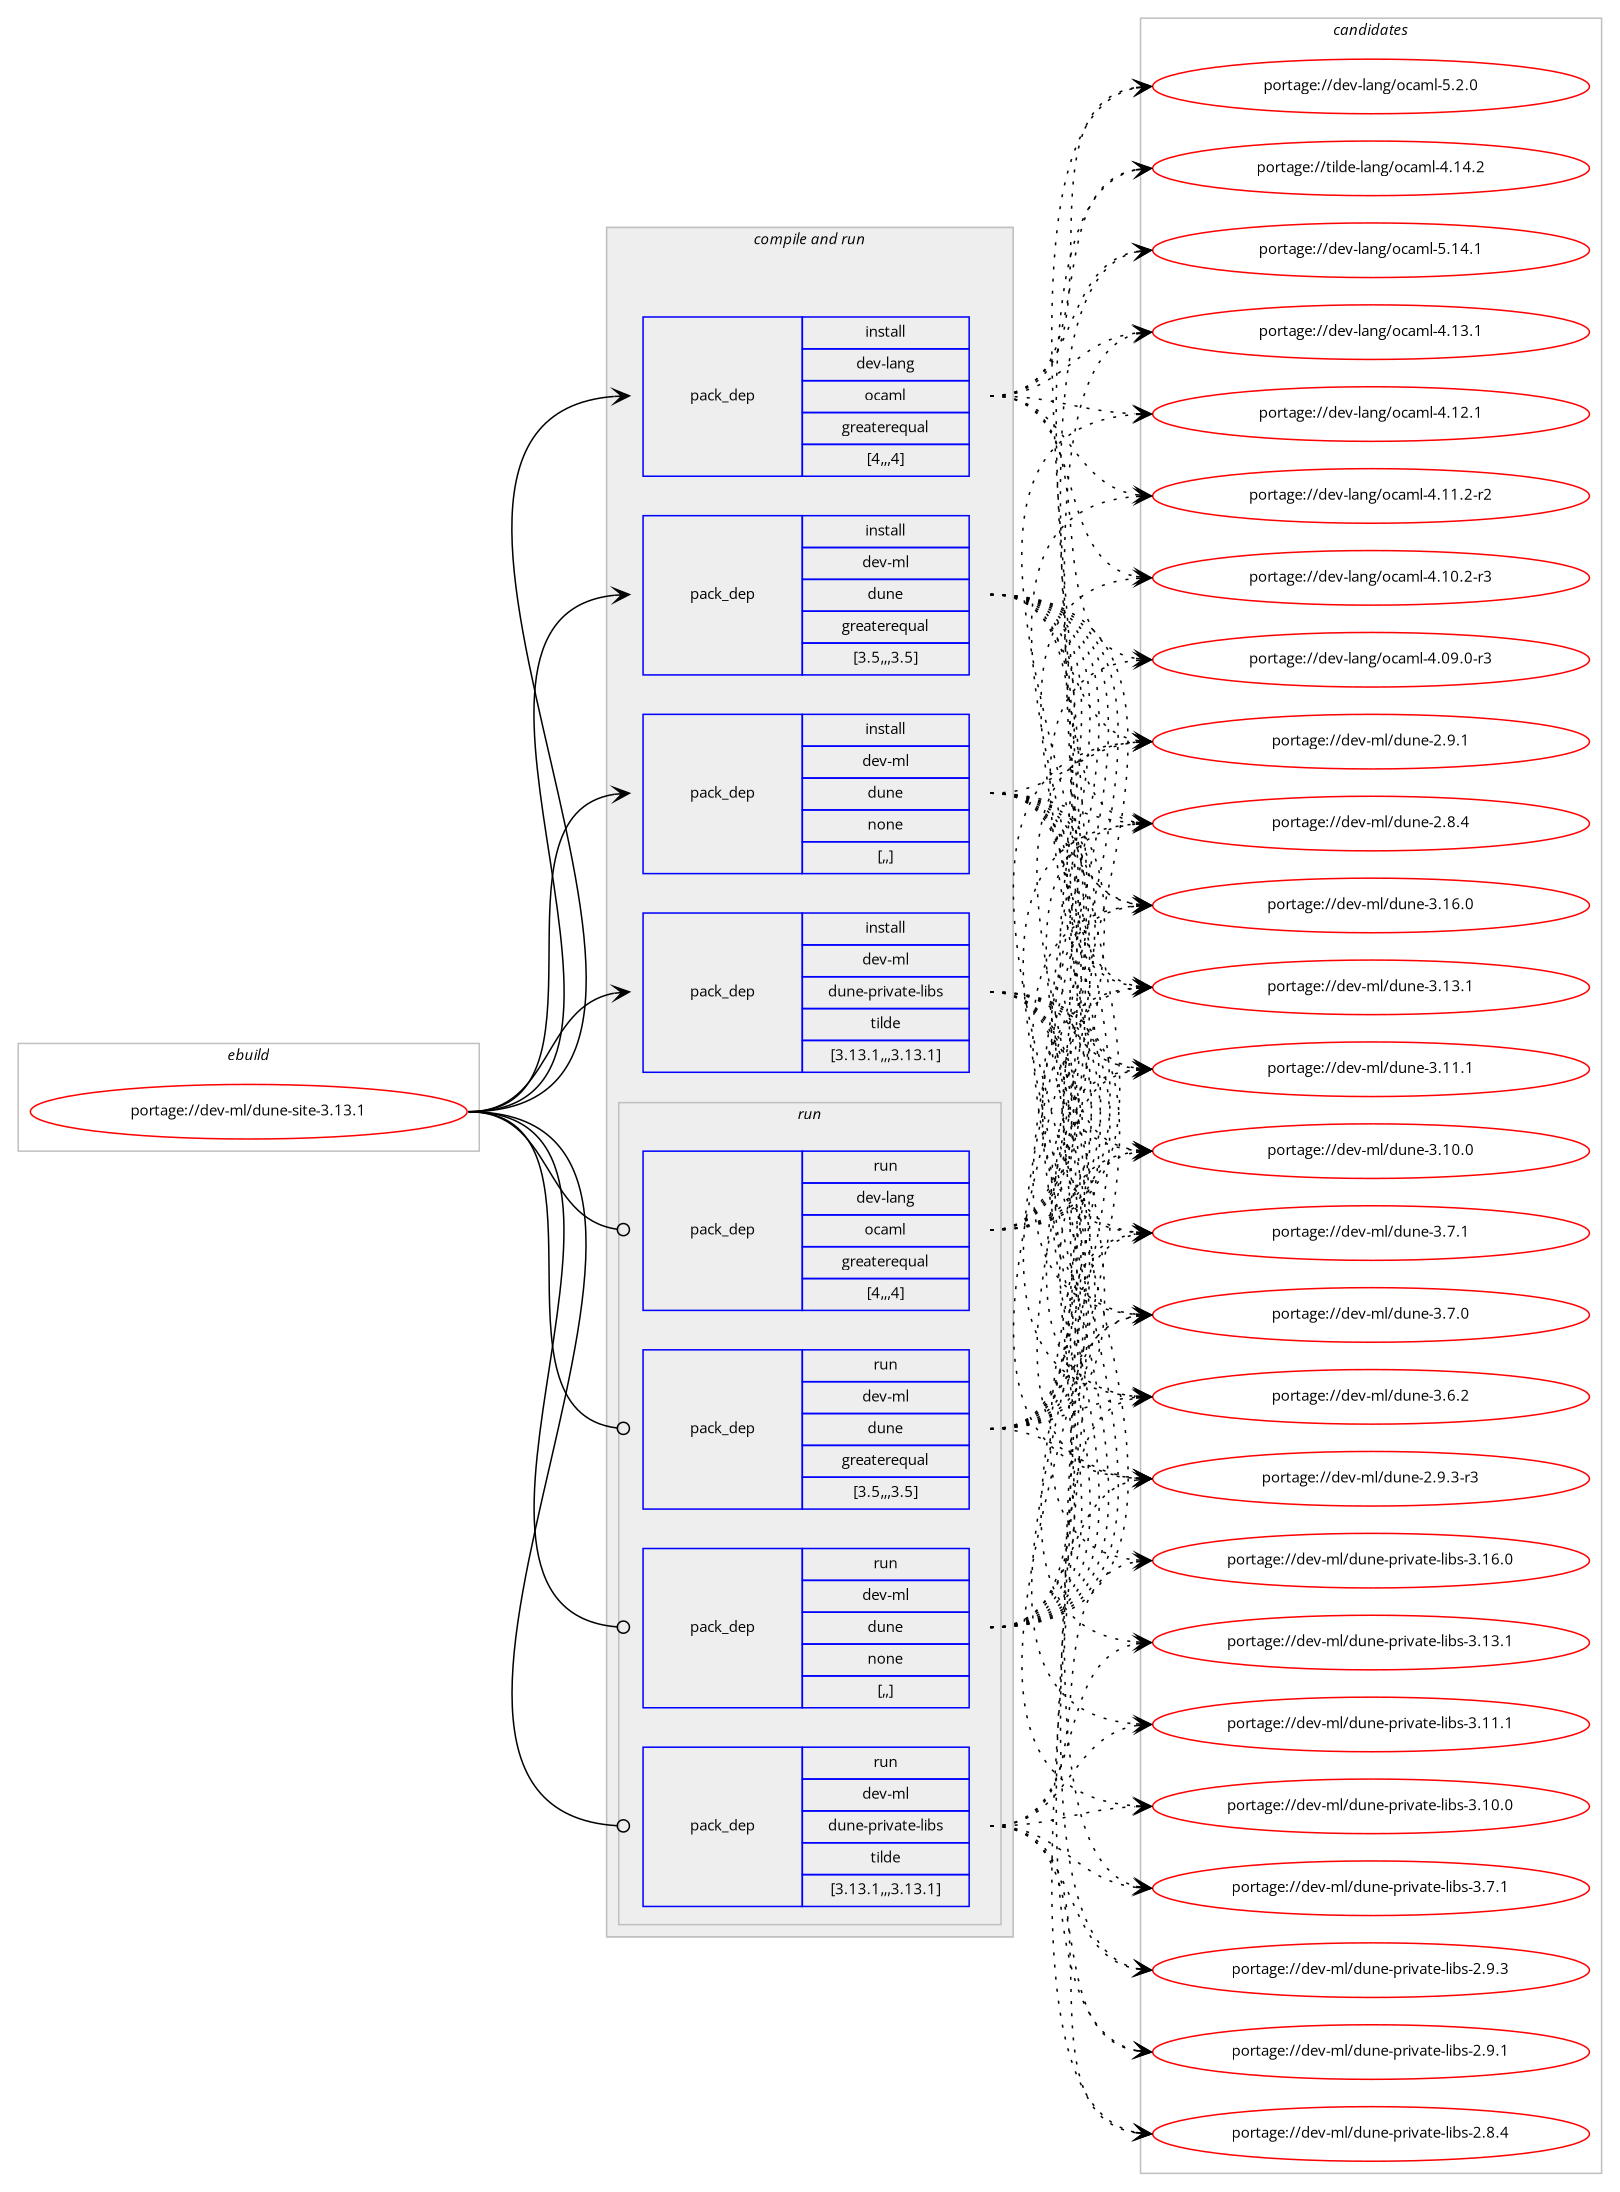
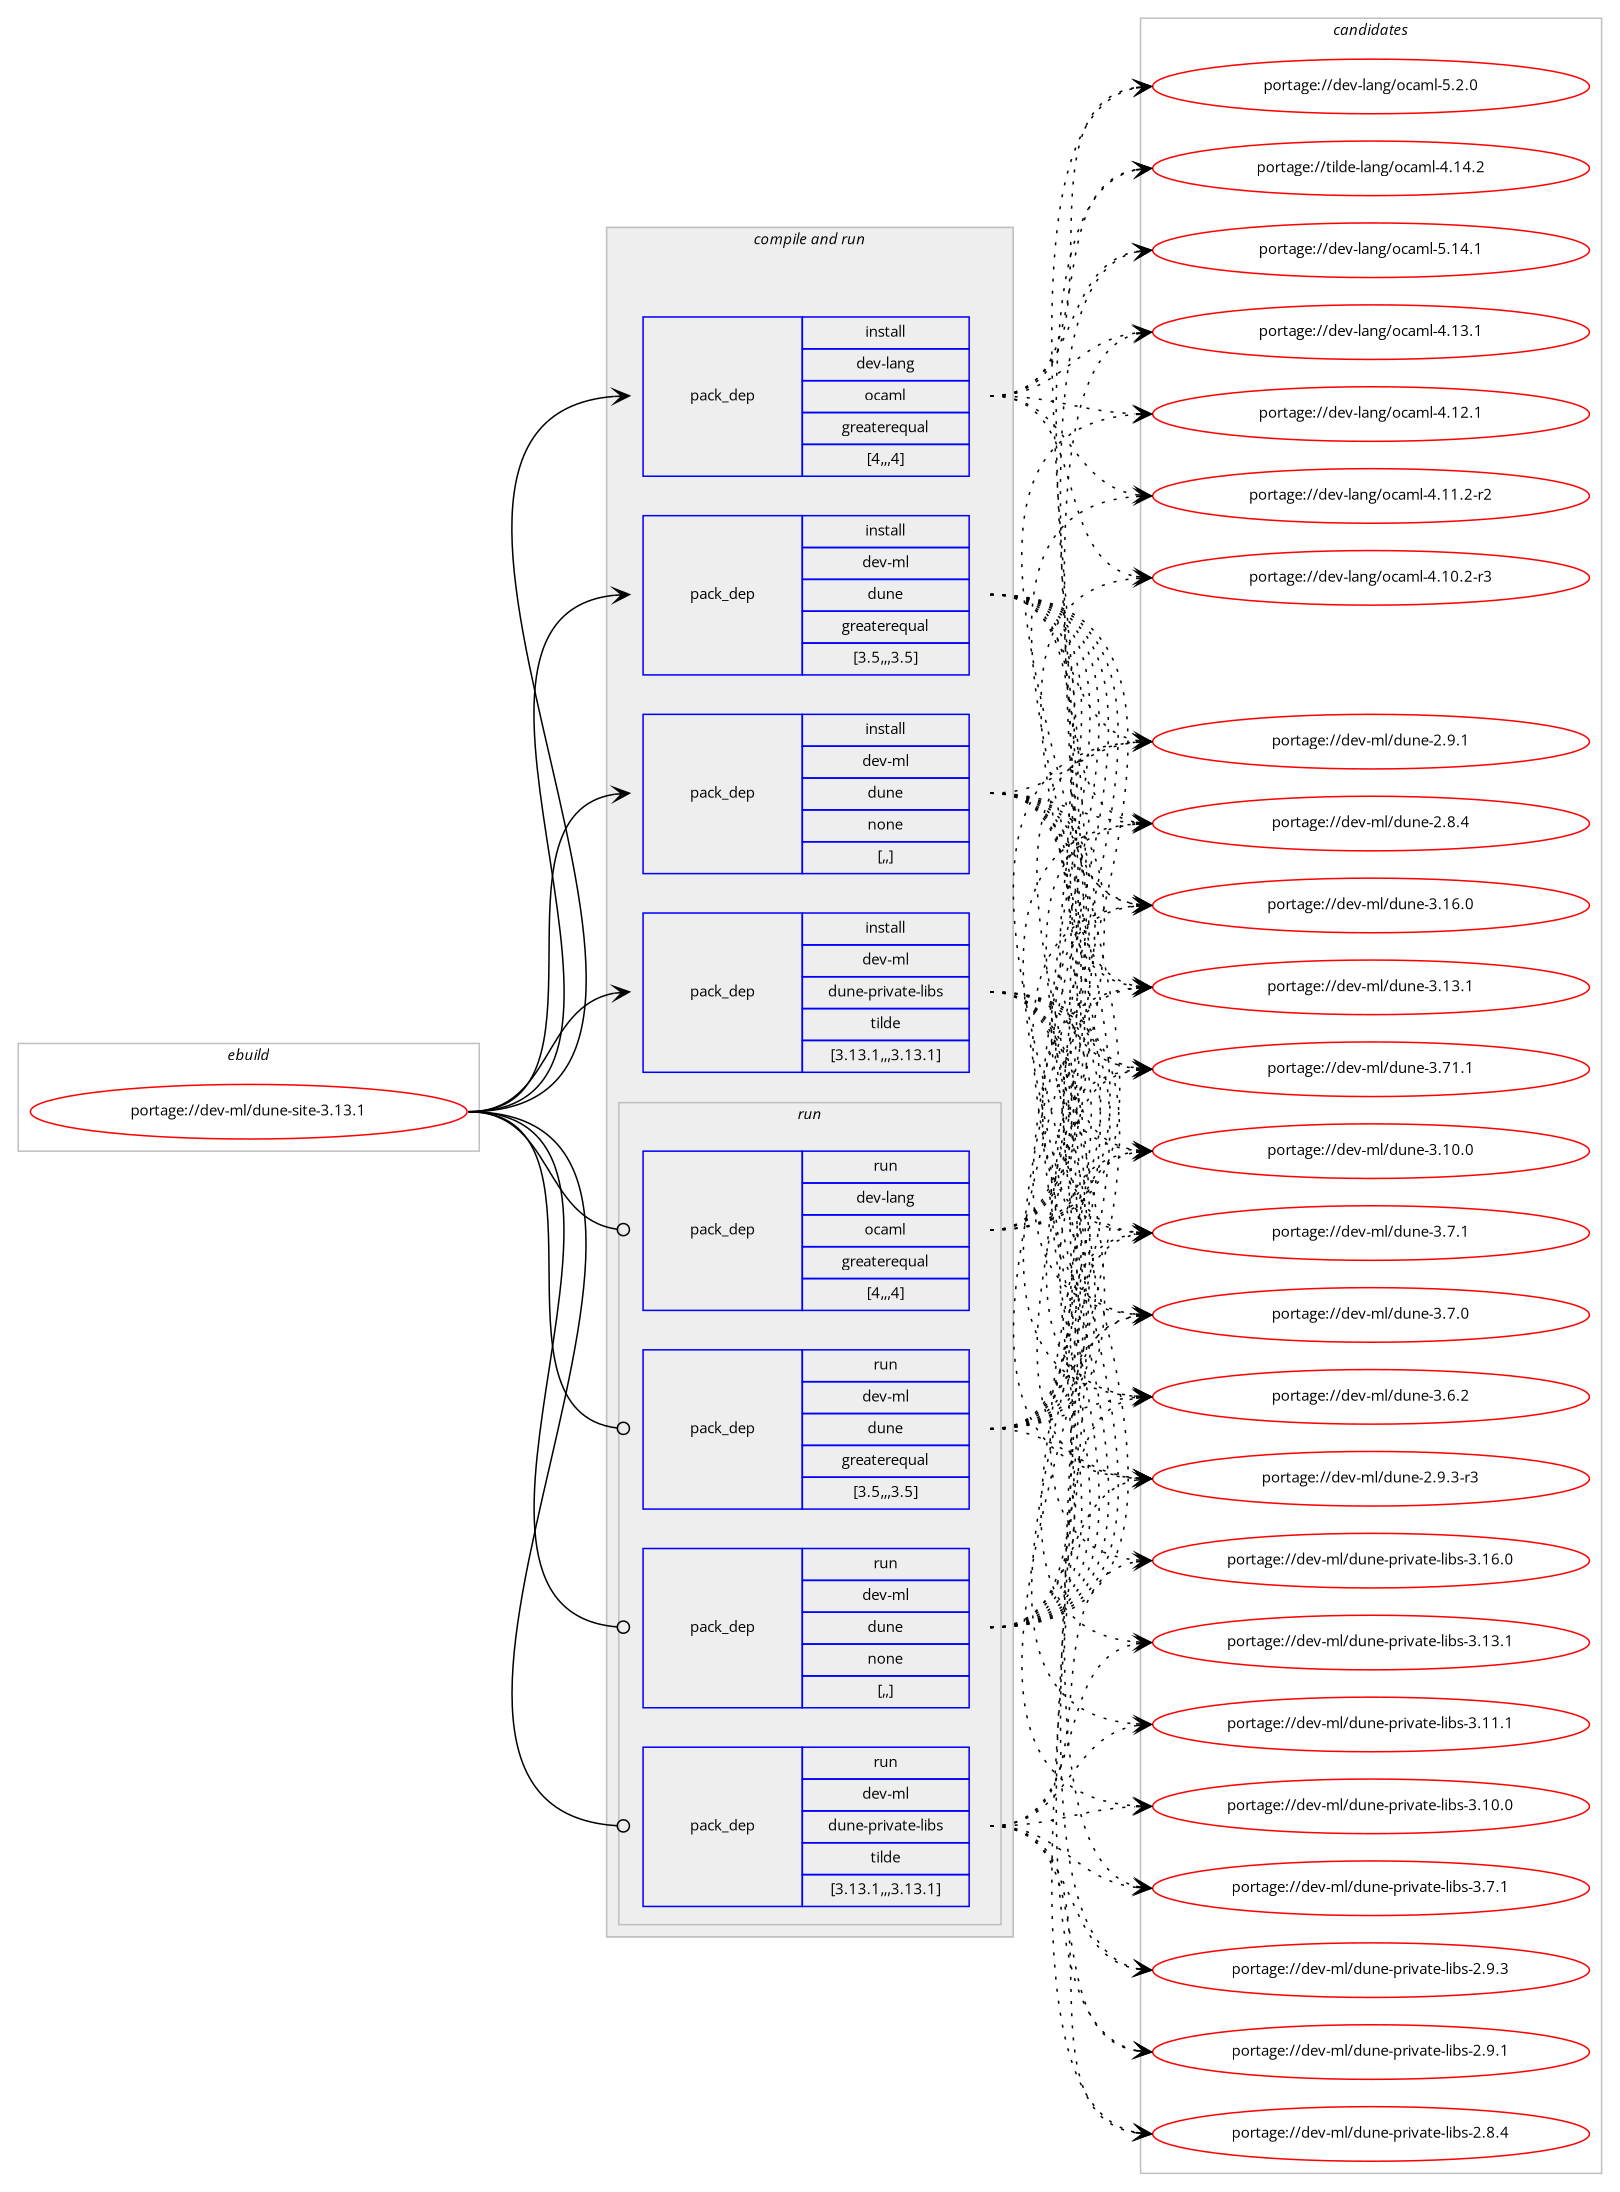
node "portage://dev-lang/ocaml-4.09.0-r3": removed
node "portage://dev-ml/dune-3.11.1": label "portage://dev-ml/dune-3.11.1" -> "portage://dev-ml/dune-3.71.1"
